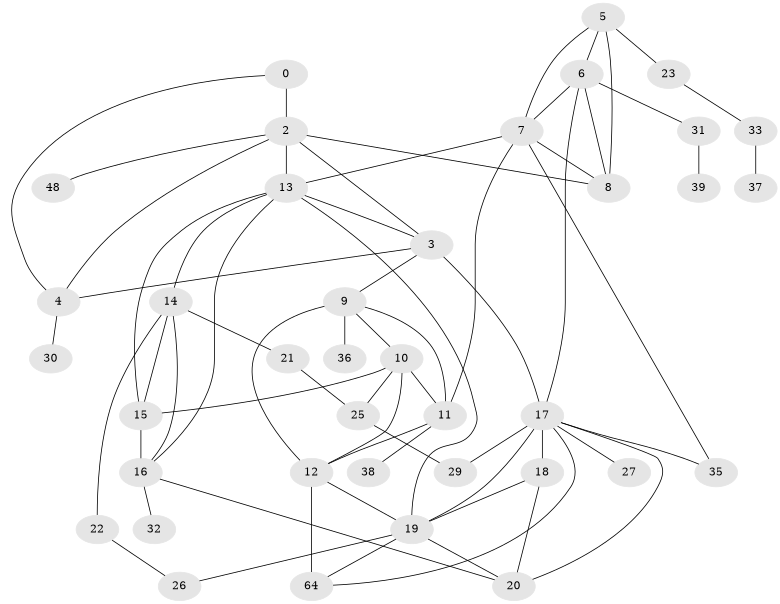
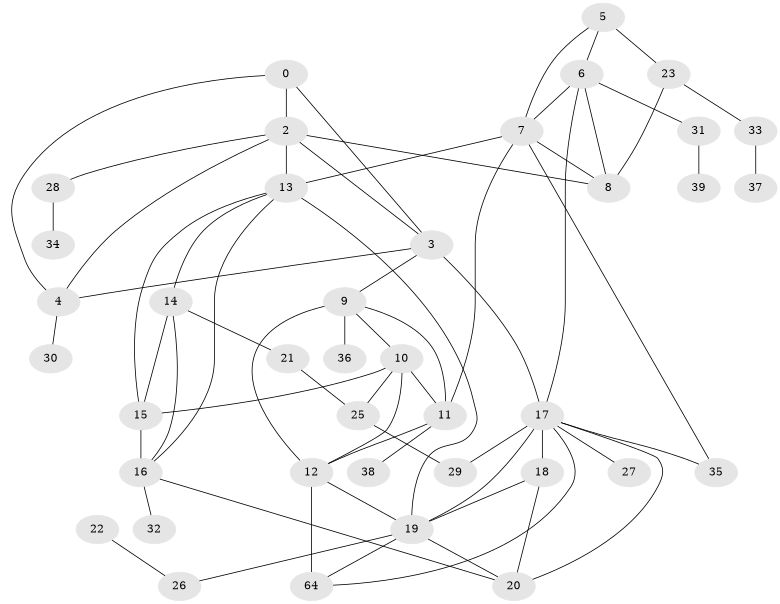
edge "5" -- "8": now "23" -- "8"
node "48": label "48" -> "28"
edge "13" -- "3": now "0" -- "3"
node "34": added
edge "14" -- "22": removed
